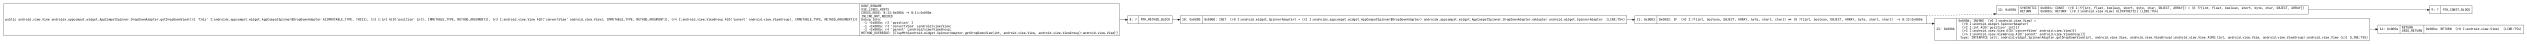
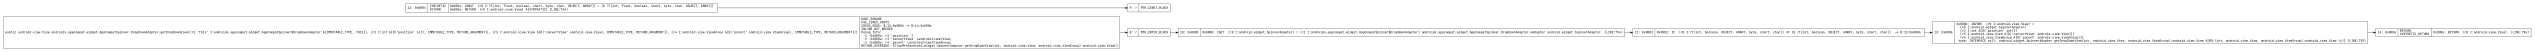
edge "11: 0x0002" -> "12: 0x0004": removed
node "8: ?": text "MTH_METHOD_BLOCK" -> "MTH_ENTER_BLOCK"
node "14: 0x000a": text "ORIG_RETURN" -> "SYNTHETIC_RETURN"
